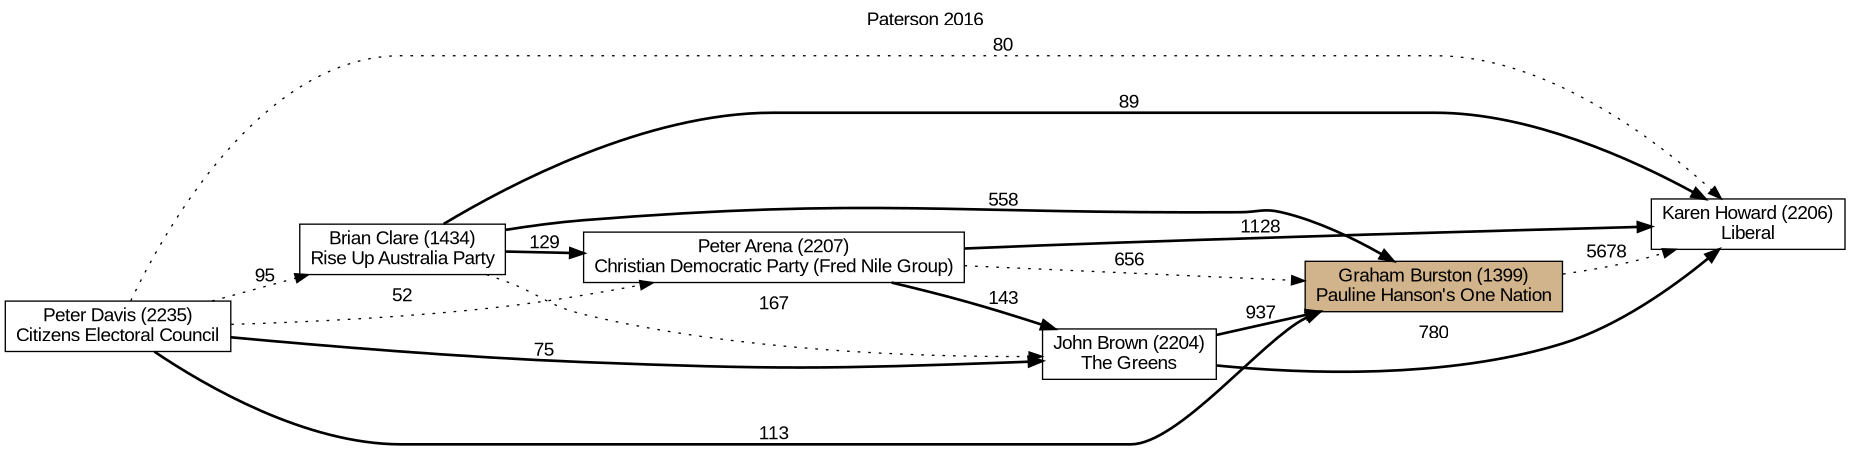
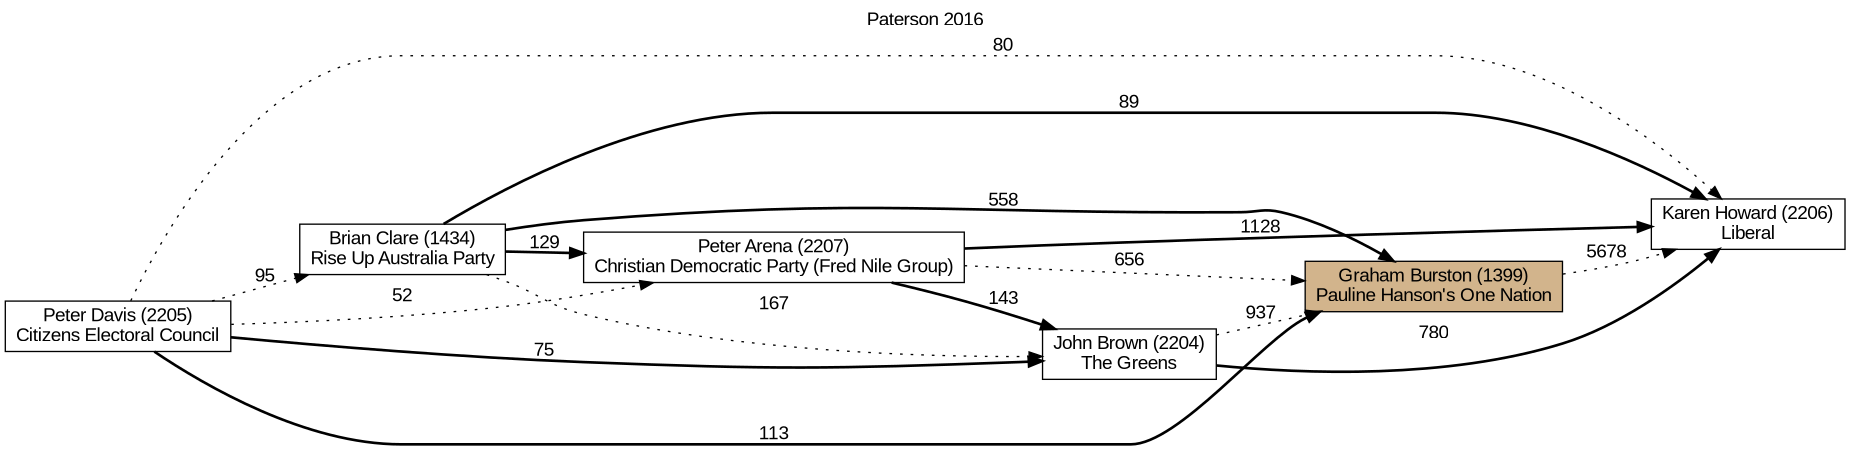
edge "John Brown (2204) The Greens" -> "Graham Burston (1399) Pauline Hanson's One Nation": style bold -> dotted
node "Peter Davis (2235) Citizens Electoral Council": label "Peter Davis (2235) Citizens Electoral Council" -> "Peter Davis (2205) Citizens Electoral Council"
